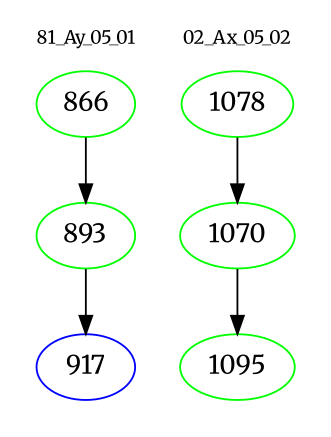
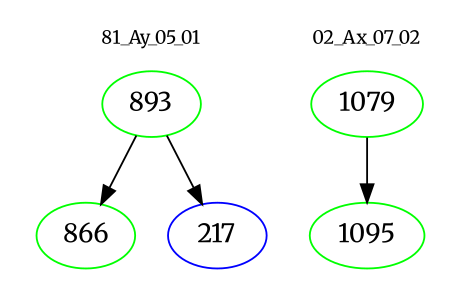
cluster "02_Ax_05_02": label "02_Ax_05_02" -> "02_Ax_07_02"
node "1078": removed
edge "866" -> "893": reversed
node "1070": label "1070" -> "1079"
node "917": label "917" -> "217"
